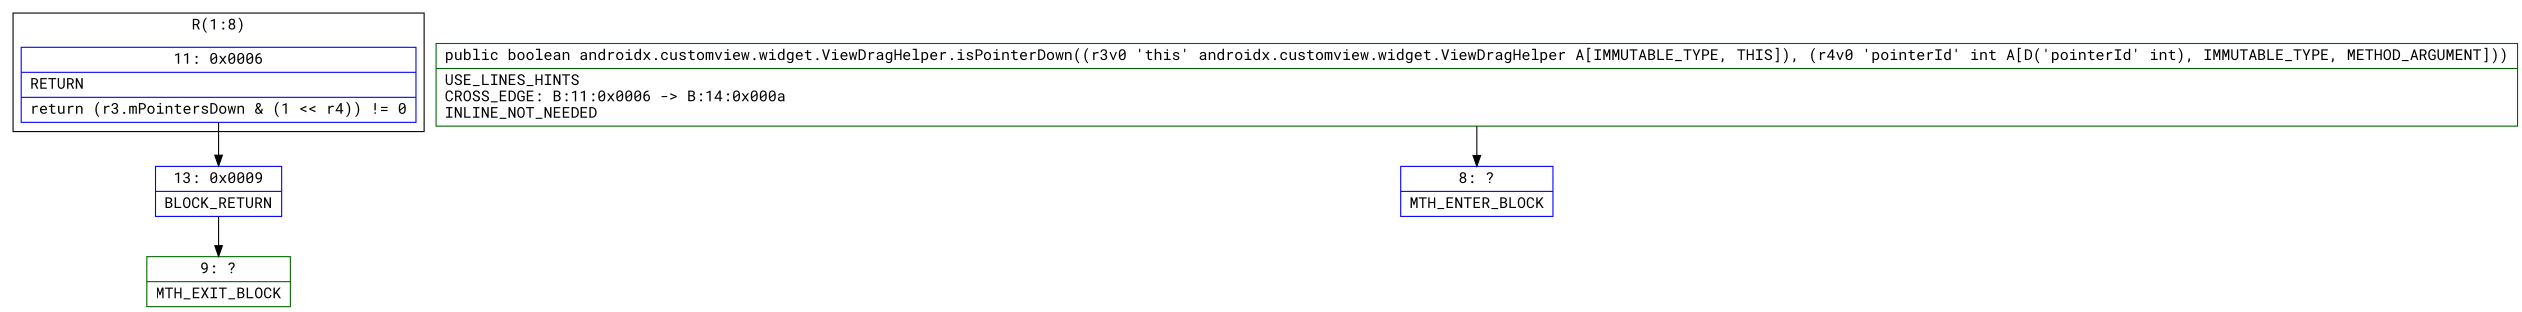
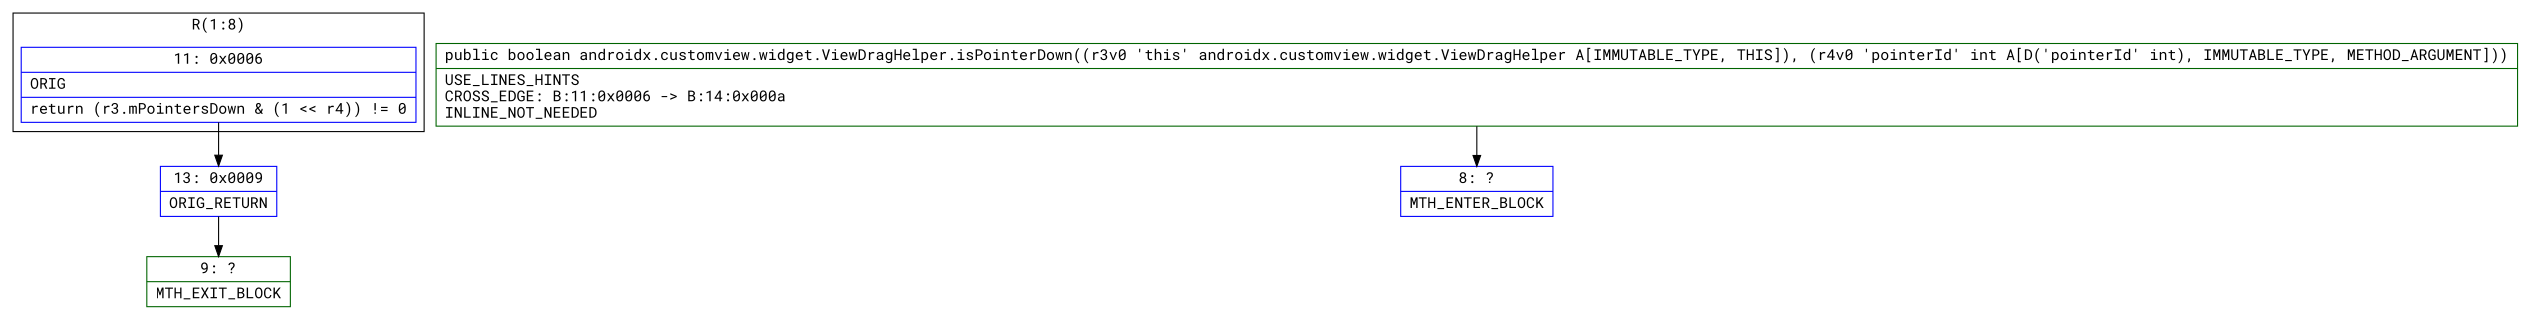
node "11: 0x0006": text "RETURN" -> "ORIG"
node "13: 0x0009": text "BLOCK_RETURN" -> "ORIG_RETURN"
